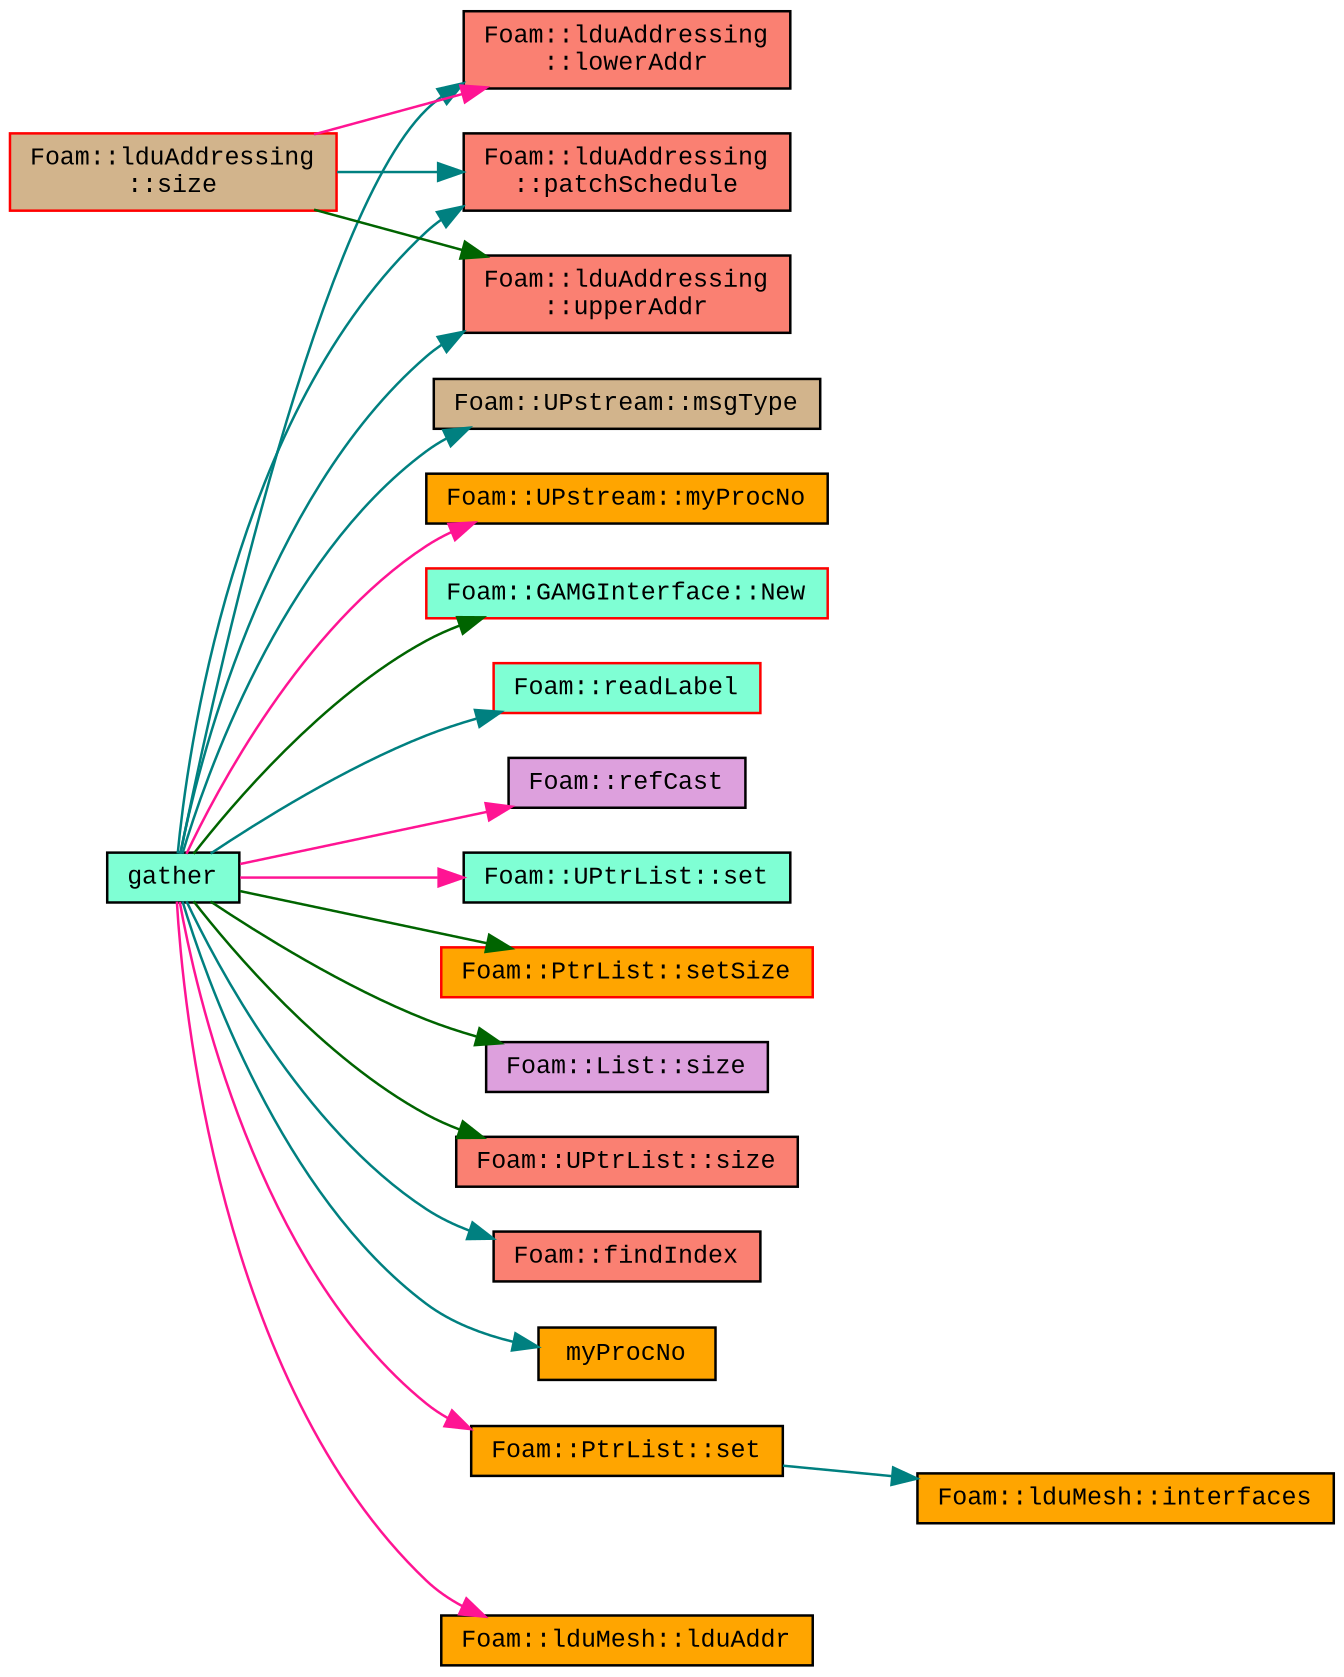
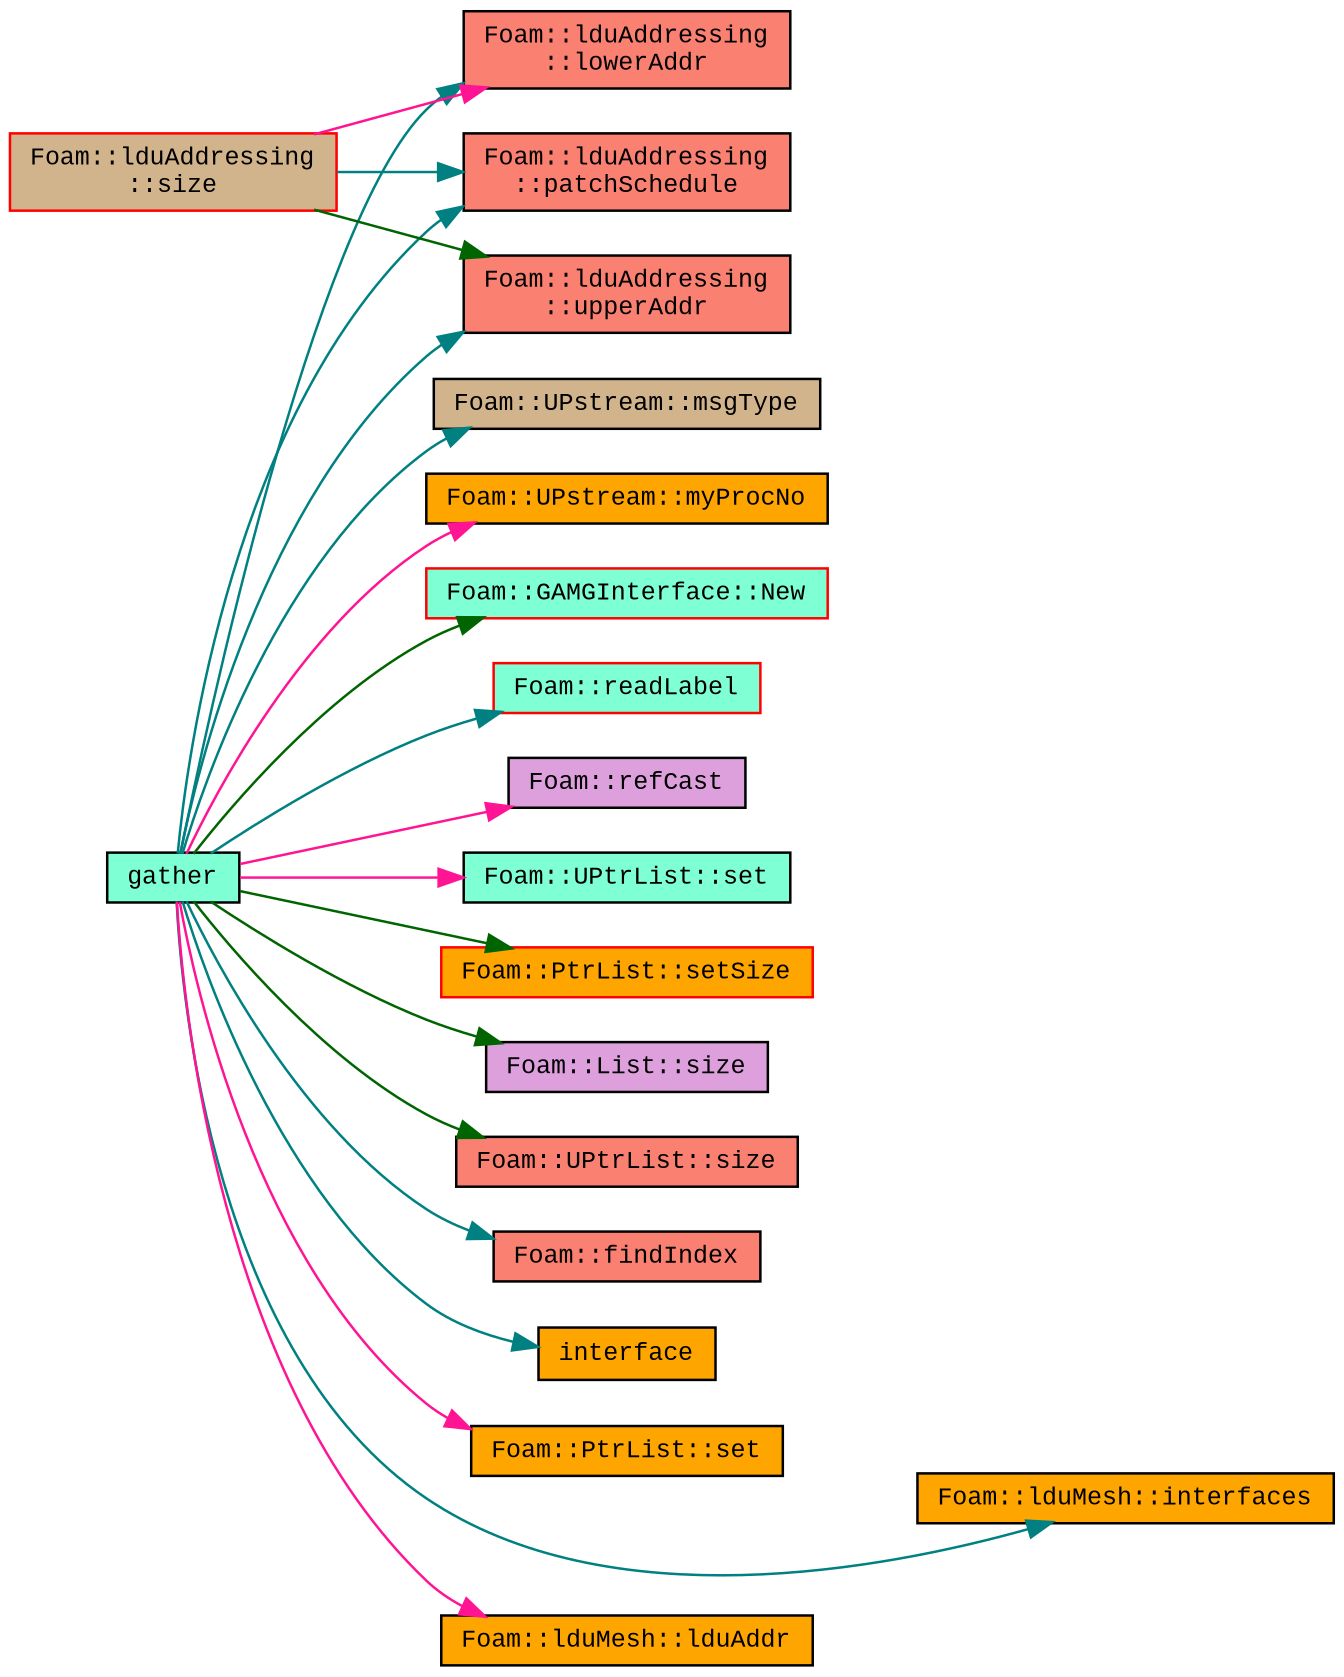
node "myProcNo": label "myProcNo" -> "interface"
edge "Foam::PtrList::set" -> "Foam::lduMesh::interfaces": now "gather" -> "Foam::lduMesh::interfaces"
